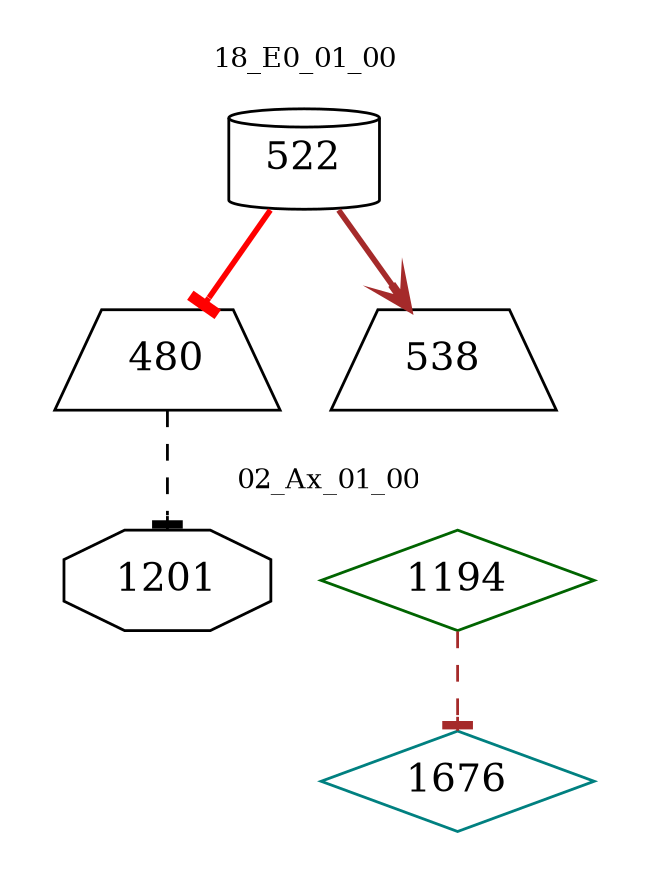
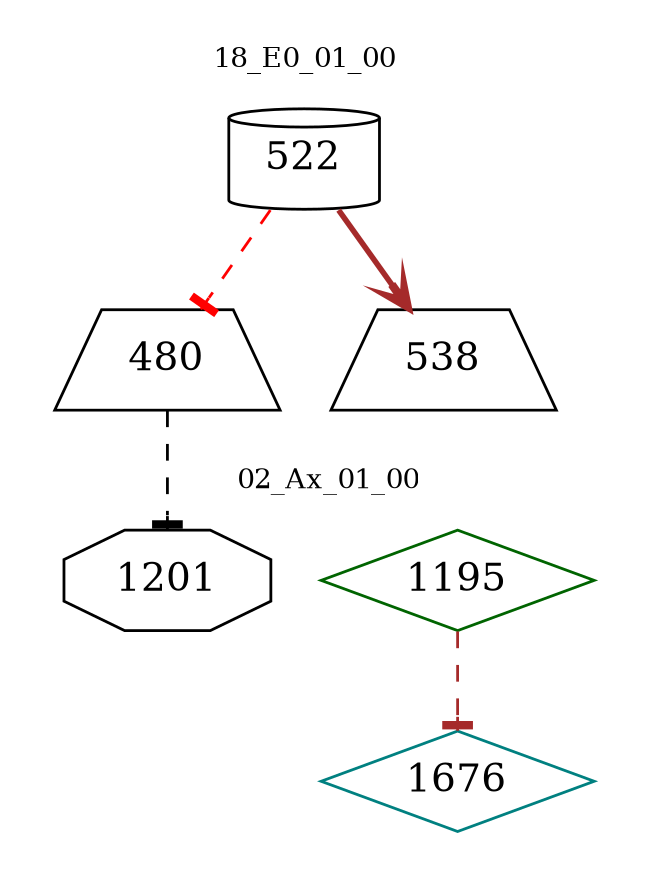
edge "522" -> "480": style bold -> dashed
node "1194": label "1194" -> "1195"
